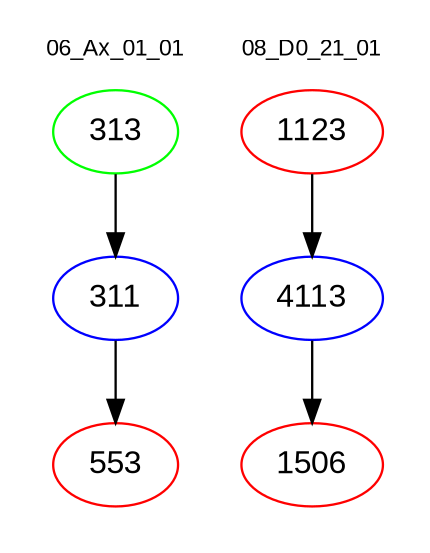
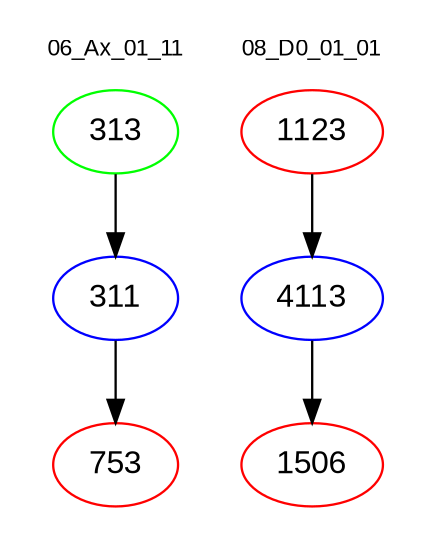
cluster "06_Ax_01_01": label "06_Ax_01_01" -> "06_Ax_01_11"
cluster "08_D0_21_01": label "08_D0_21_01" -> "08_D0_01_01"
node "553": label "553" -> "753"
